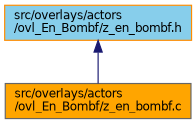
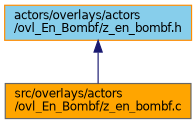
node "src/overlays/actors /ovl_En_Bombf/z_en_bombf.h": label "src/overlays/actors /ovl_En_Bombf/z_en_bombf.h" -> "actors/overlays/actors /ovl_En_Bombf/z_en_bombf.h"
